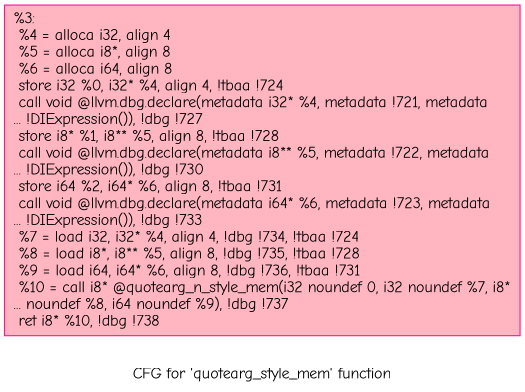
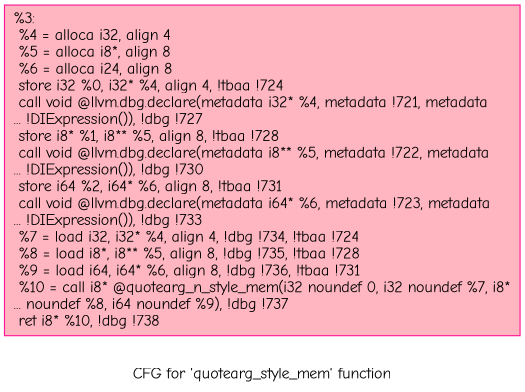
node "%3:": text "%6 = alloca i64, align 8" -> "%6 = alloca i24, align 8"
